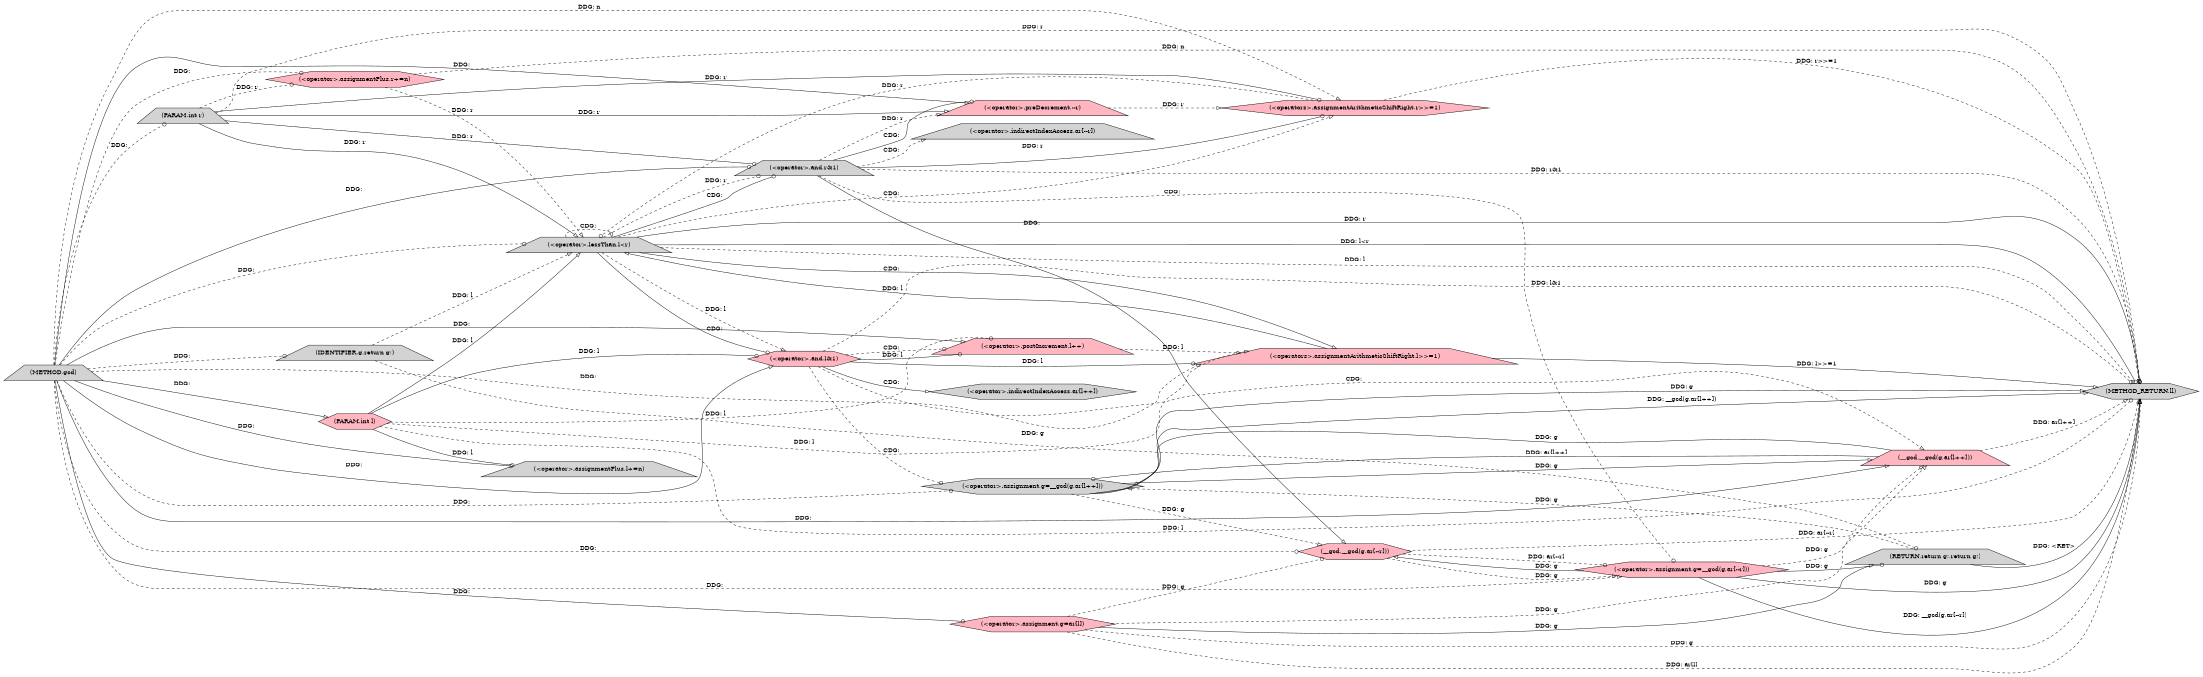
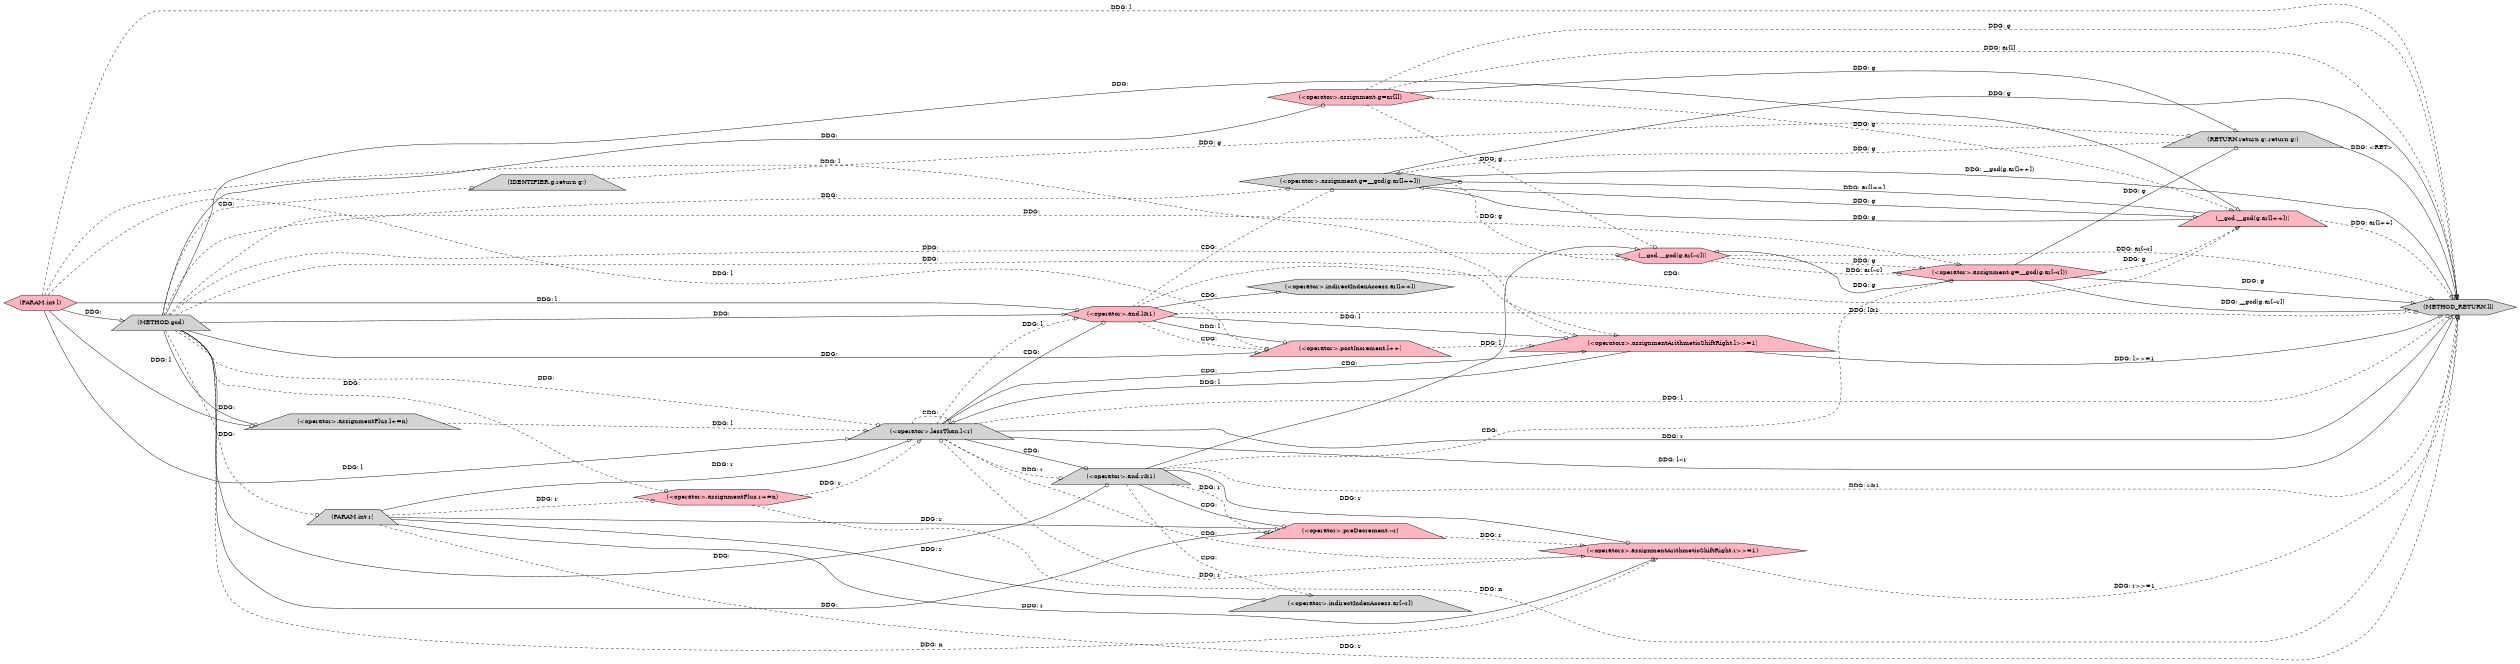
edge "(PARAM,int r)" -> "(<operator>.and,r&1)": now "(PARAM,int r)" -> "(<operator>.indirectIndexAccess,ar[--r])"
edge "(<operator>.and,r&1)" -> "(__gcd,__gcd(g,ar[--r]))": label "DDG: " -> "CDG: "
edge "(IDENTIFIER,g,return g;)" -> "(<operator>.lessThan,l<r)": now "(<operator>.assignmentPlus,l+=n)" -> "(<operator>.lessThan,l<r)"
edge "(METHOD,gcd)" -> "(IDENTIFIER,g,return g;)": label "DDG: " -> "CDG: "
edge "(METHOD,gcd)" -> "(PARAM,int l)": reversed
